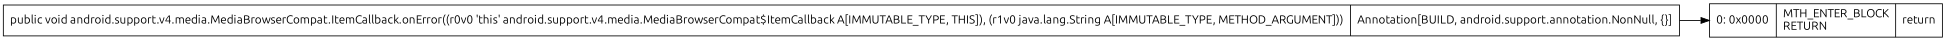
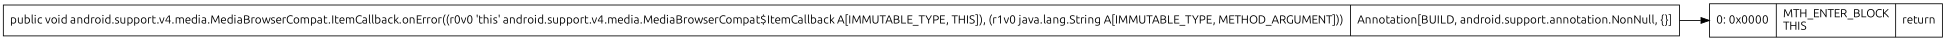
node "0: 0x0000": text "RETURN" -> "THIS"
